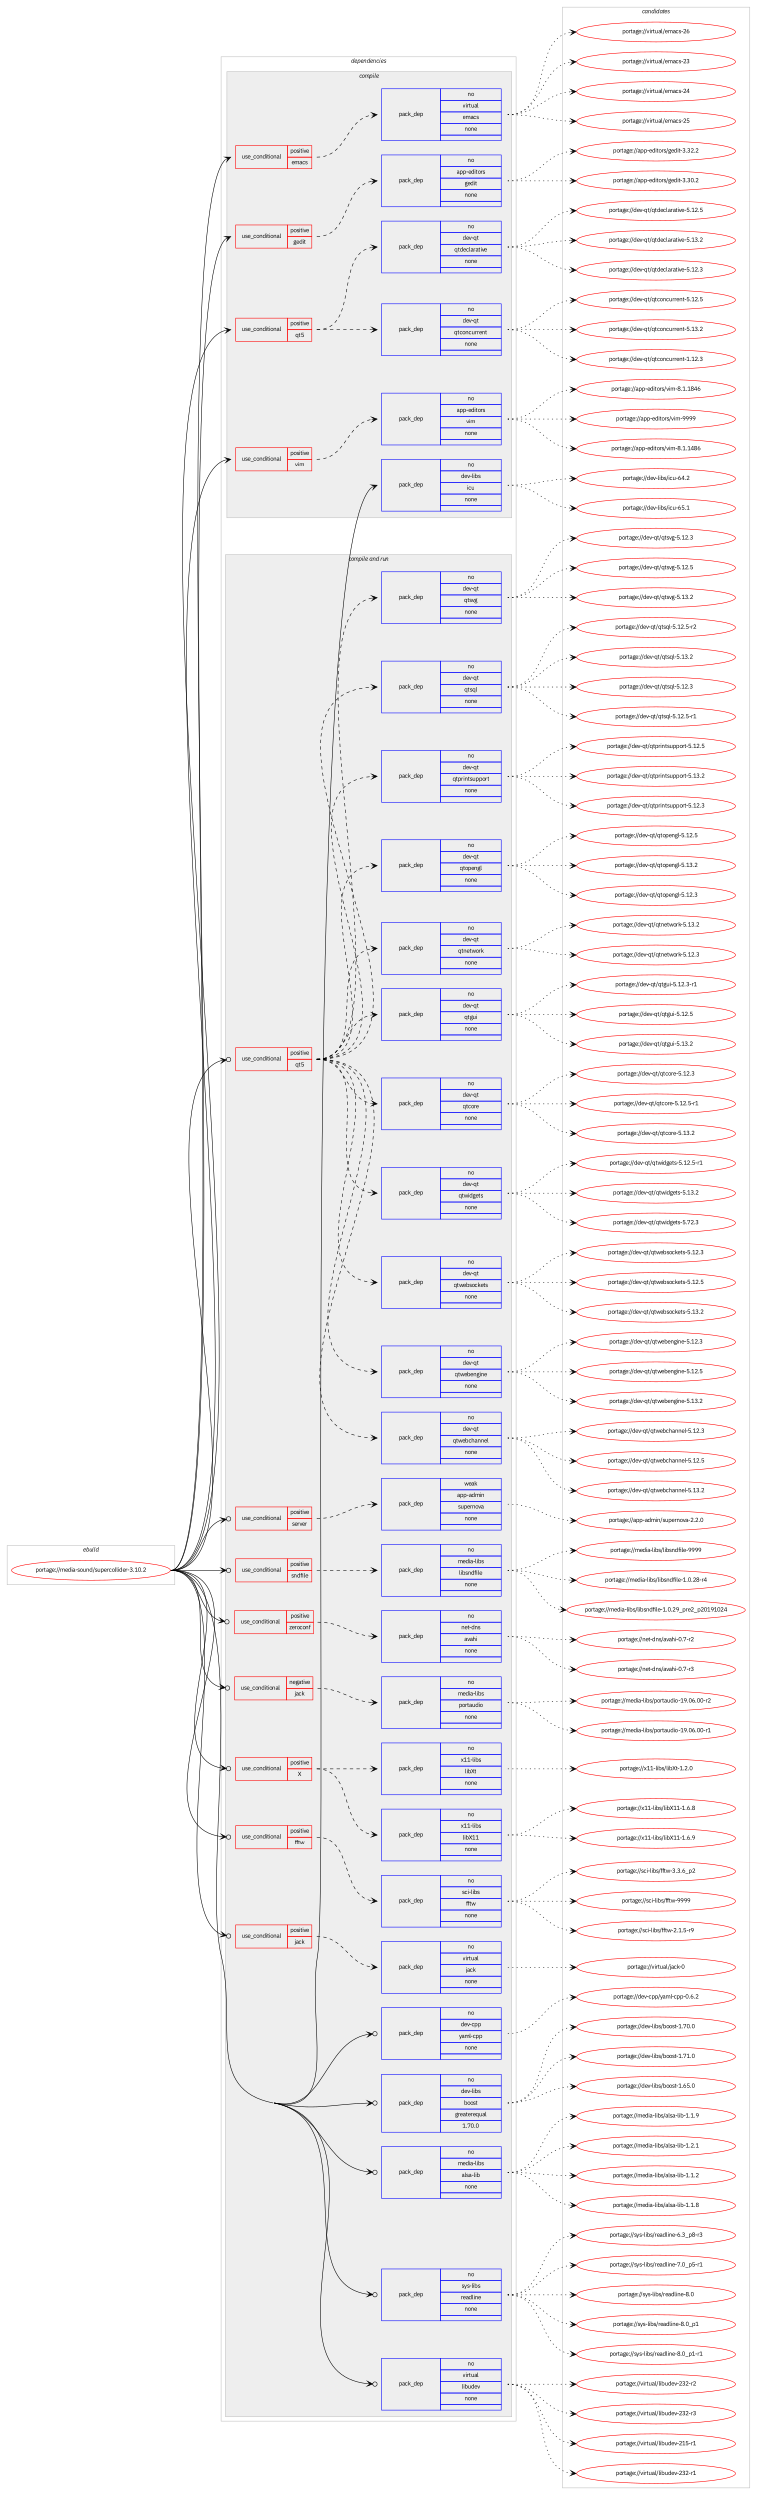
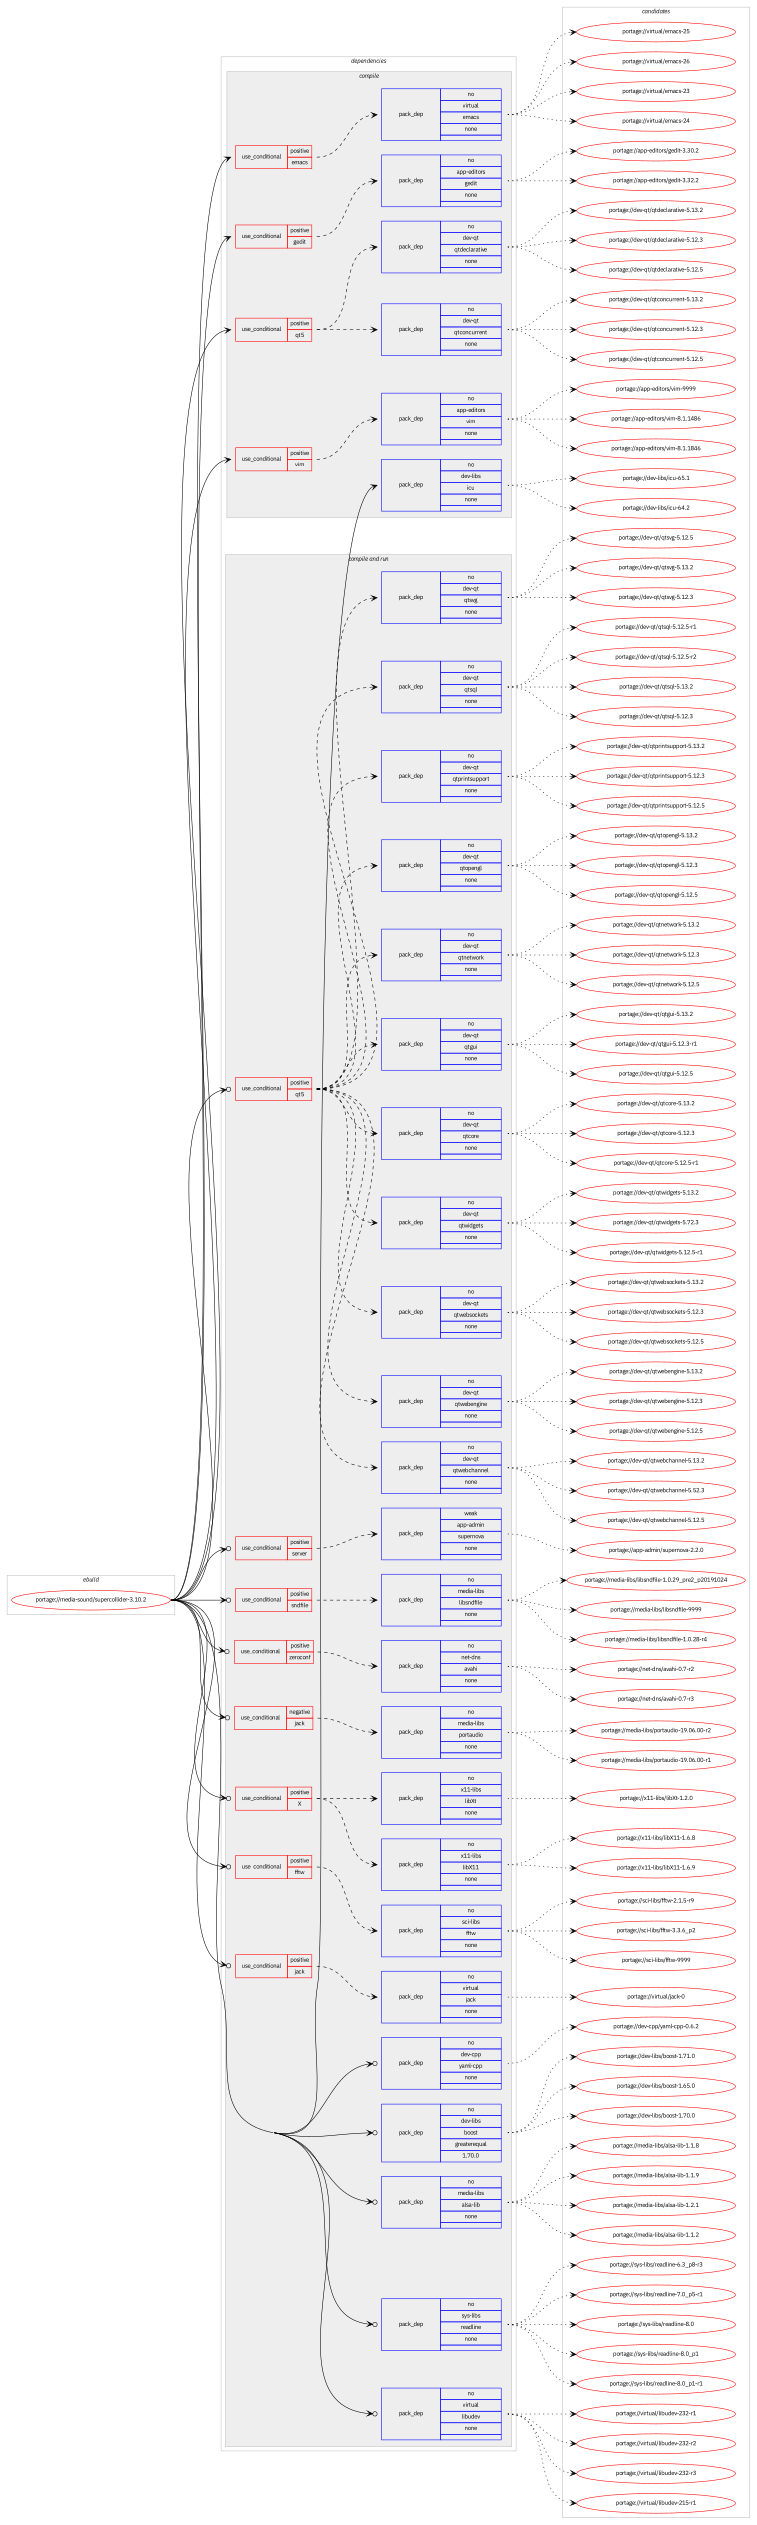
node "portage://dev-qt/qtconcurrent-1.12.3": label "portage://dev-qt/qtconcurrent-1.12.3" -> "portage://dev-qt/qtconcurrent-5.12.3"
node "portage://dev-qt/qtnetwork-5.12.5": added
node "portage://dev-qt/qtwebchannel-5.12.3": label "portage://dev-qt/qtwebchannel-5.12.3" -> "portage://dev-qt/qtwebchannel-5.52.3"
